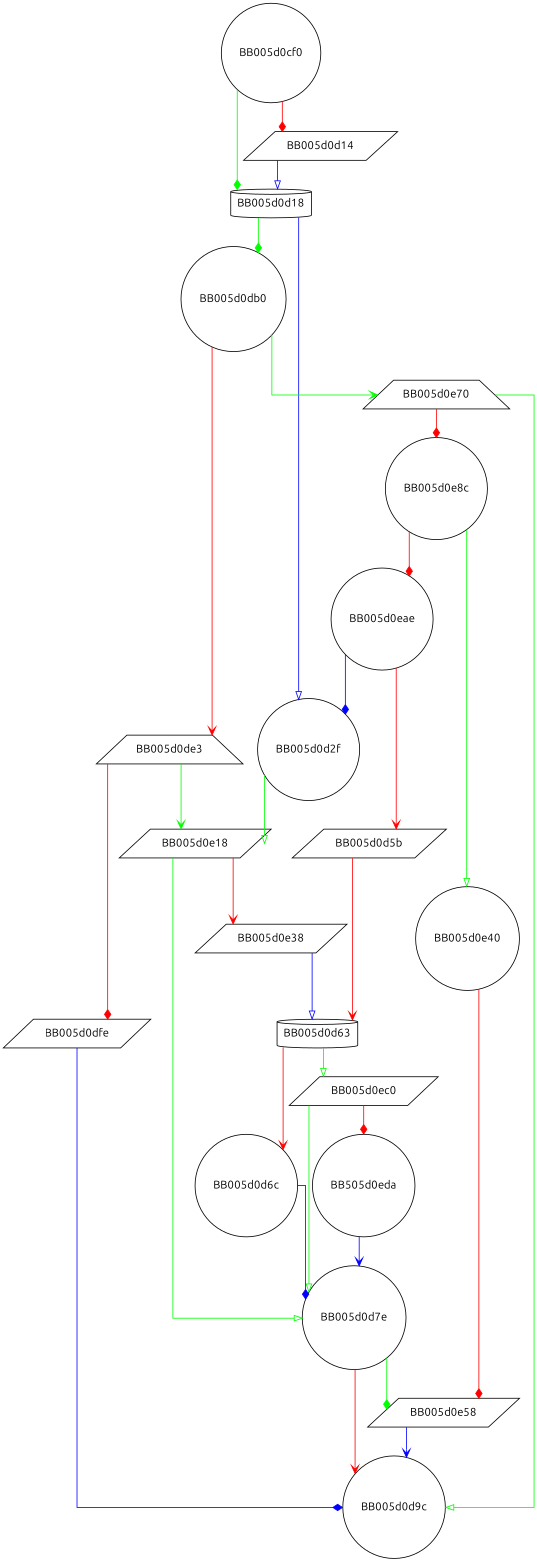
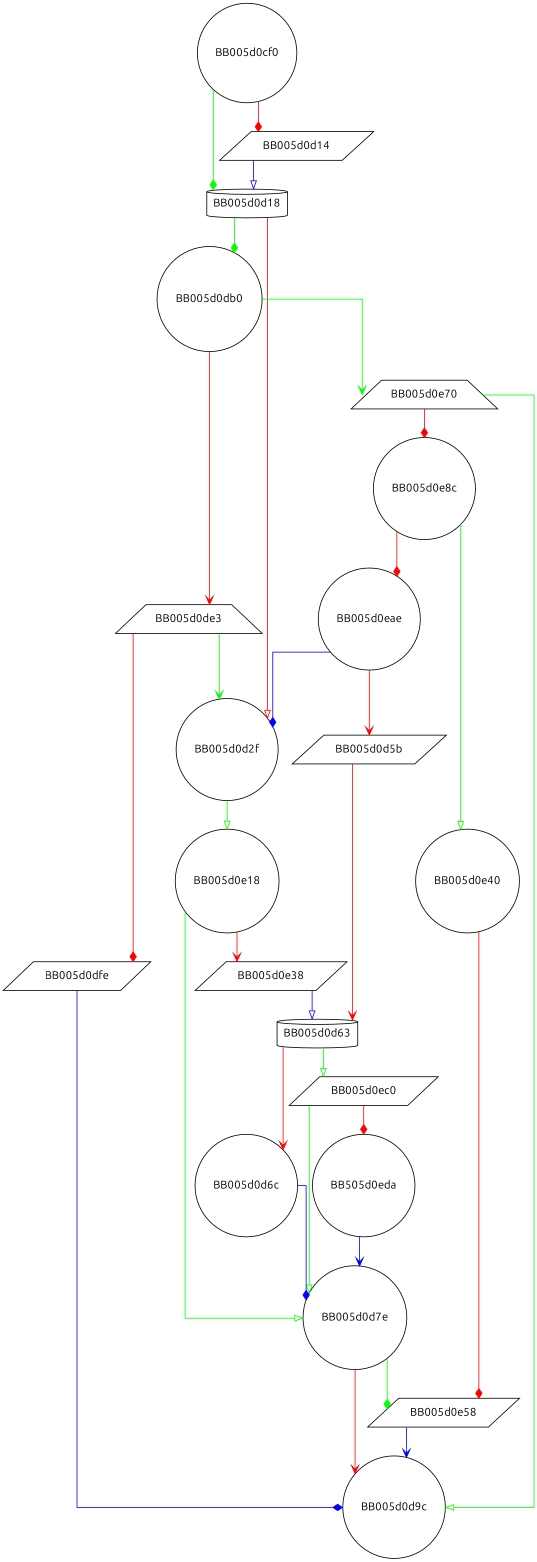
edge "BB005d0d18" -> "BB005d0d2f": color blue -> red
edge "BB005d0de3" -> "BB005d0e18": now "BB005d0de3" -> "BB005d0d2f"
node "BB005d0e18": shape parallelogram -> circle
